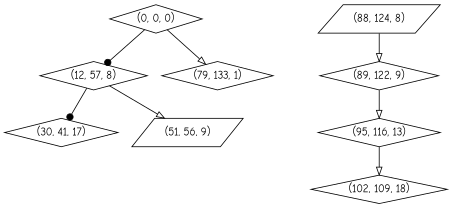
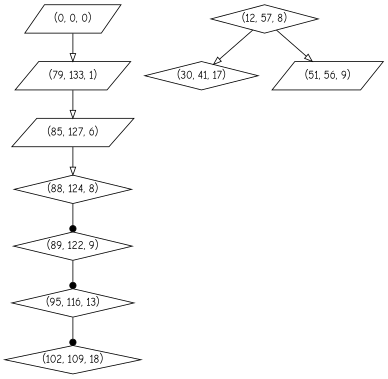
node "(0, 0, 0)": shape diamond -> parallelogram
node "(88, 124, 8)": shape parallelogram -> diamond
edge "(88, 124, 8)" -> "(89, 122, 9)": arrowhead onormal -> dot
edge "(0, 0, 0)" -> "(12, 57, 8)": removed
node "(79, 133, 1)": shape diamond -> parallelogram
edge "(89, 122, 9)" -> "(95, 116, 13)": arrowhead onormal -> dot
edge "(12, 57, 8)" -> "(30, 41, 17)": arrowhead dot -> onormal
node "(85, 127, 6)": added
edge "(95, 116, 13)" -> "(102, 109, 18)": arrowhead onormal -> dot
